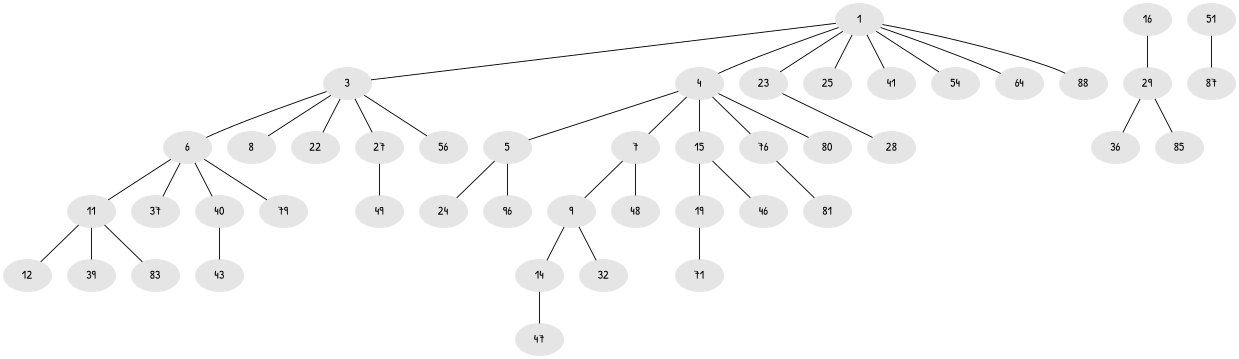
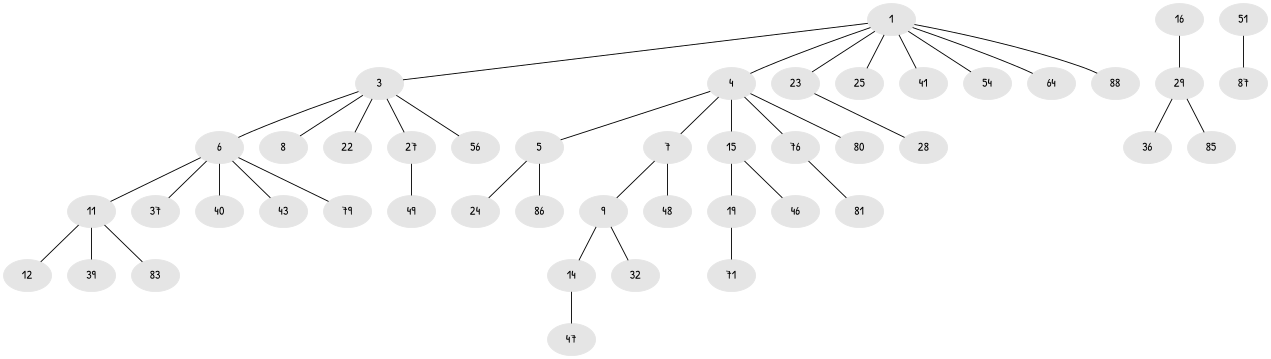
node "96": label "96" -> "86"
edge "40" -- "43": now "6" -- "43"
